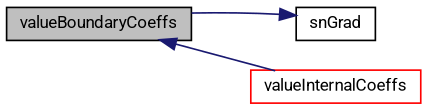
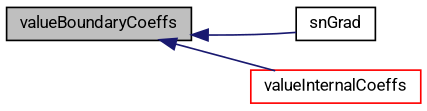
edge "valueBoundaryCoeffs" -> "snGrad": reversed
